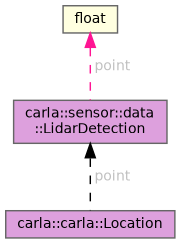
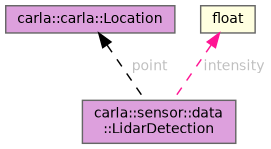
edge "carla::sensor::data ::LidarDetection" -> "float": label " point" -> " intensity"
edge "carla::carla::Location" -> "carla::sensor::data ::LidarDetection": reversed
